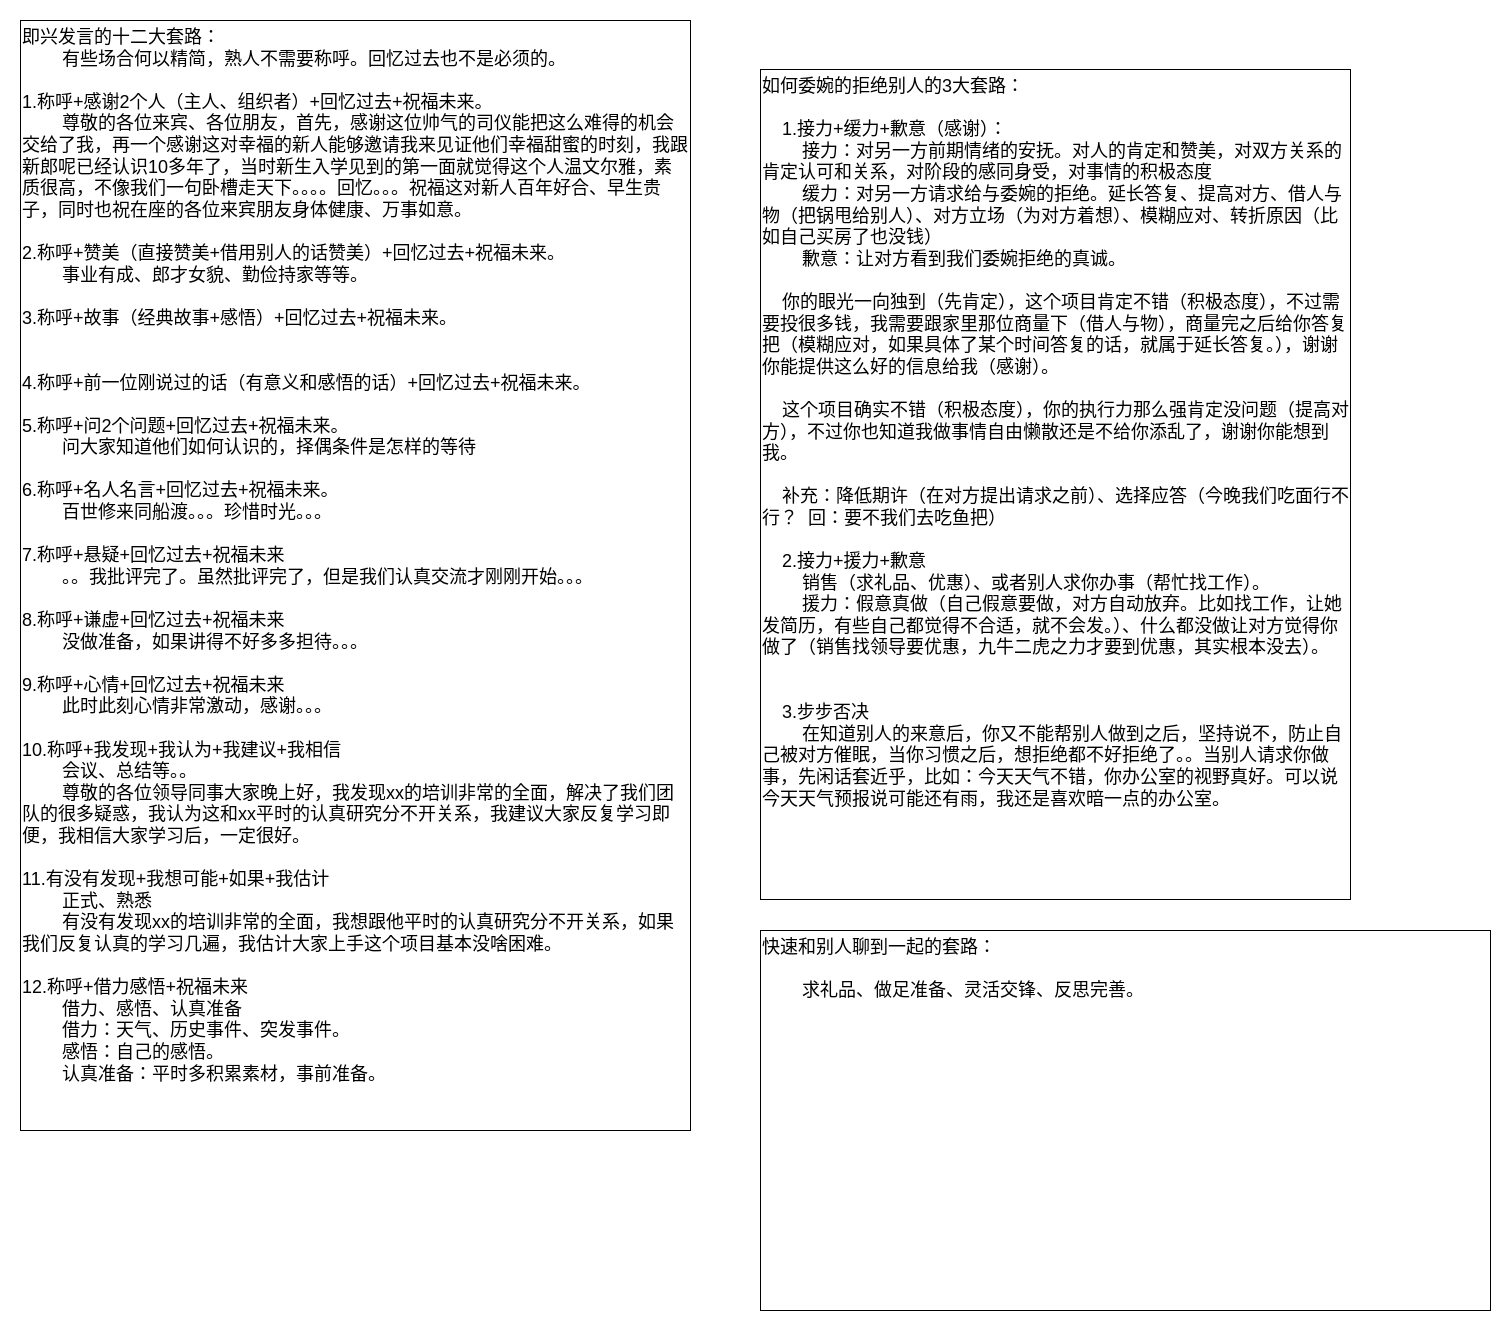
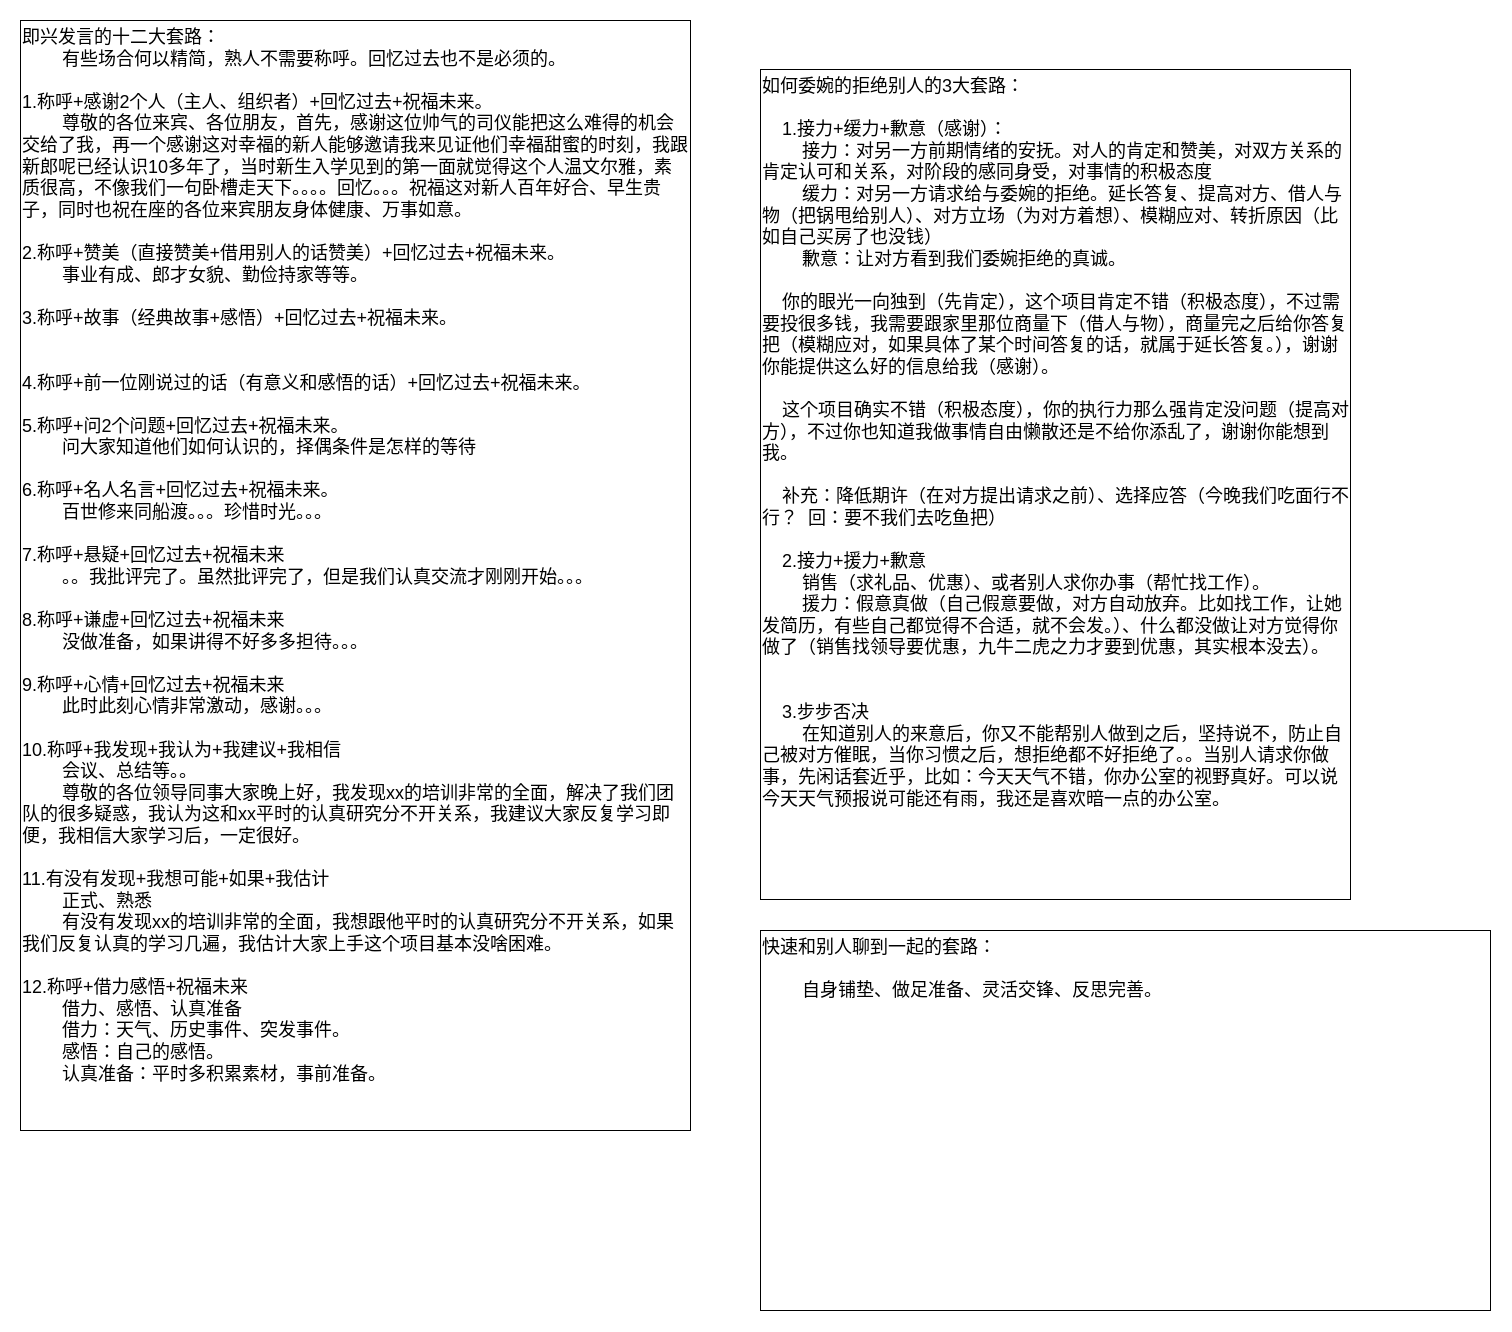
node "快速和别人聊到一起的套路： 求礼品、做足准备、灵活交锋、反思完善。": label "快速和别人聊到一起的套路： 求礼品、做足准备、灵活交锋、反思完善。" -> "快速和别人聊到一起的套路： 自身铺垫、做足准备、灵活交锋、反思完善。"
